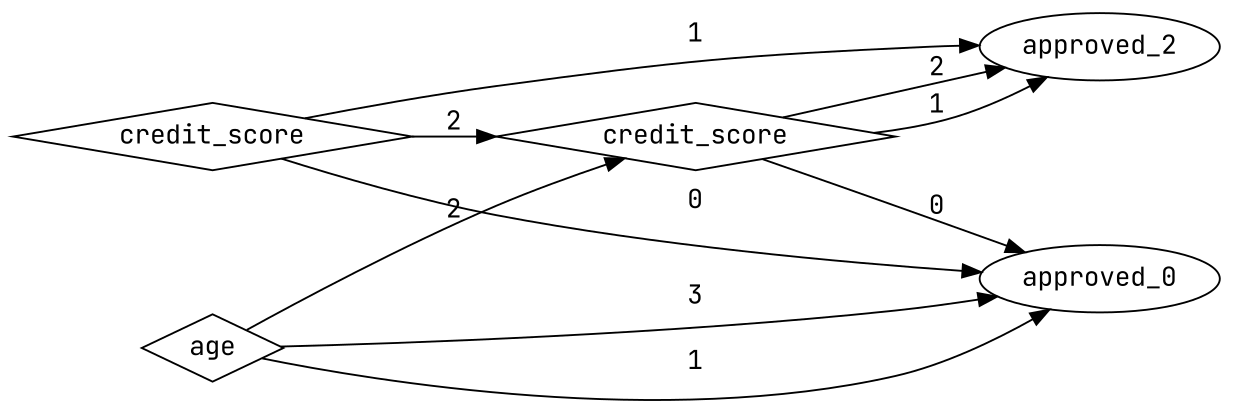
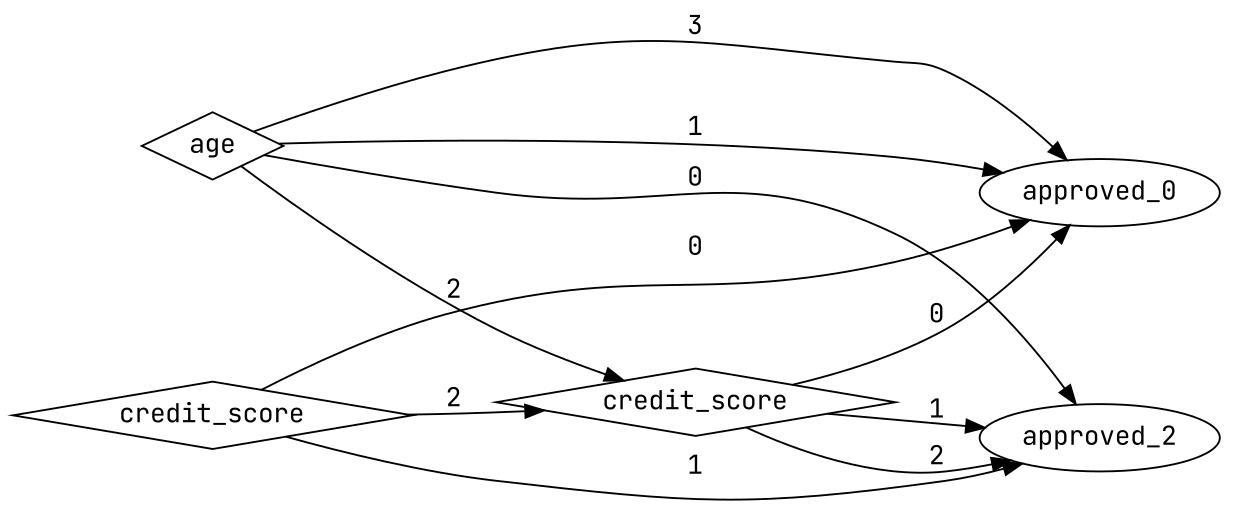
edge "age" -> "approved_2": added, label "0"
